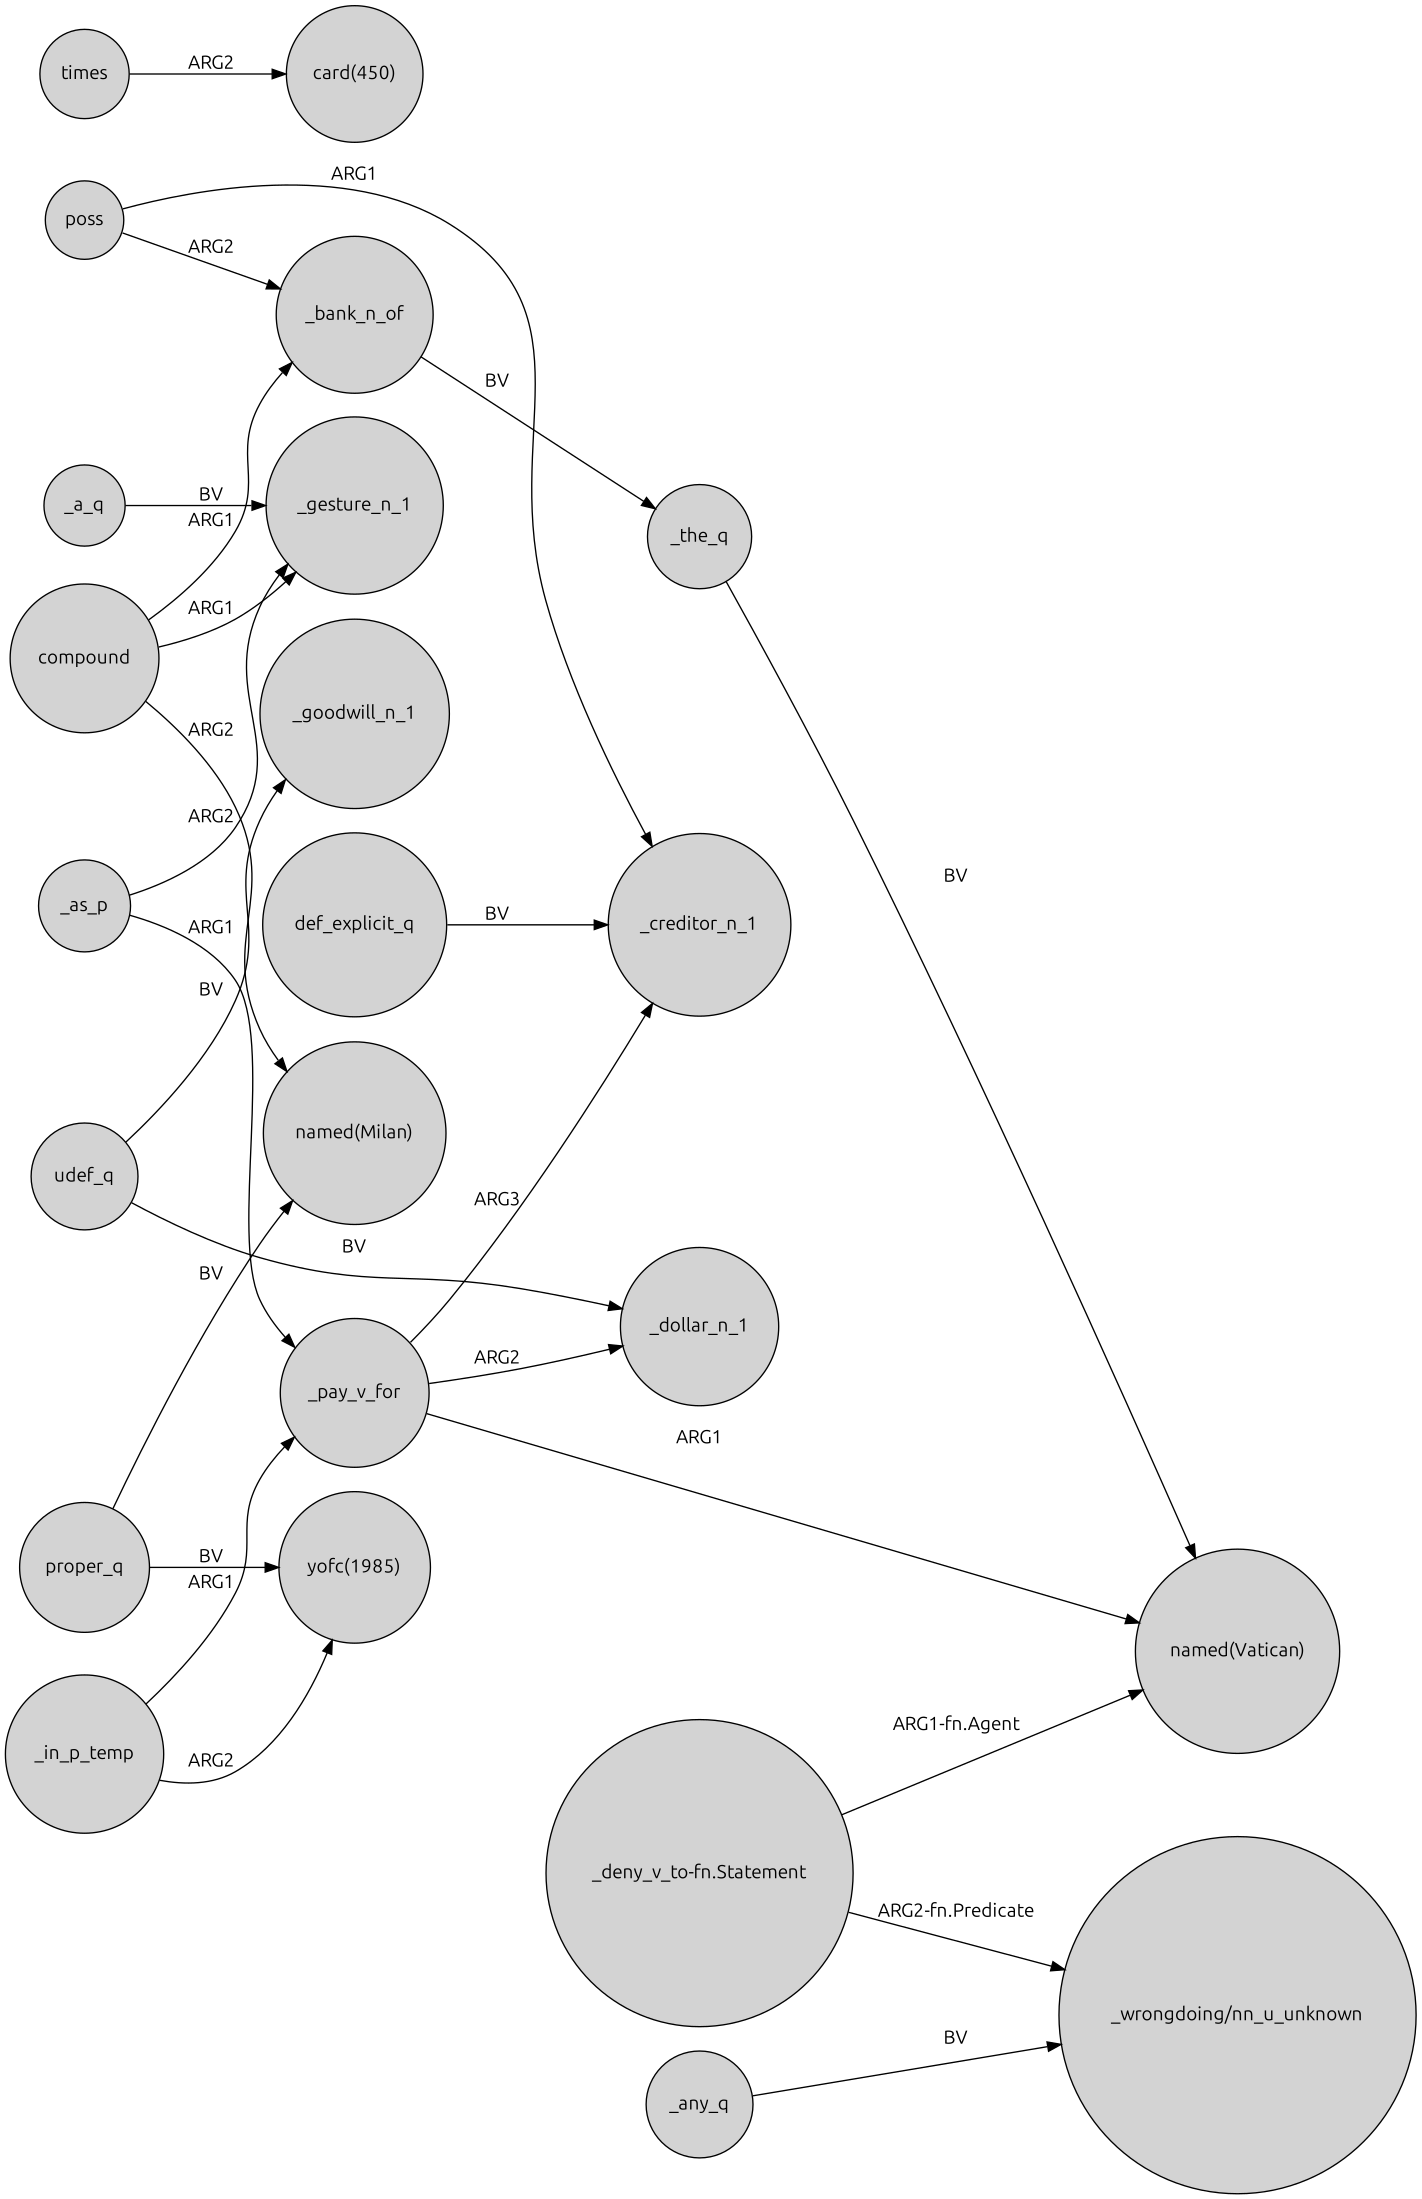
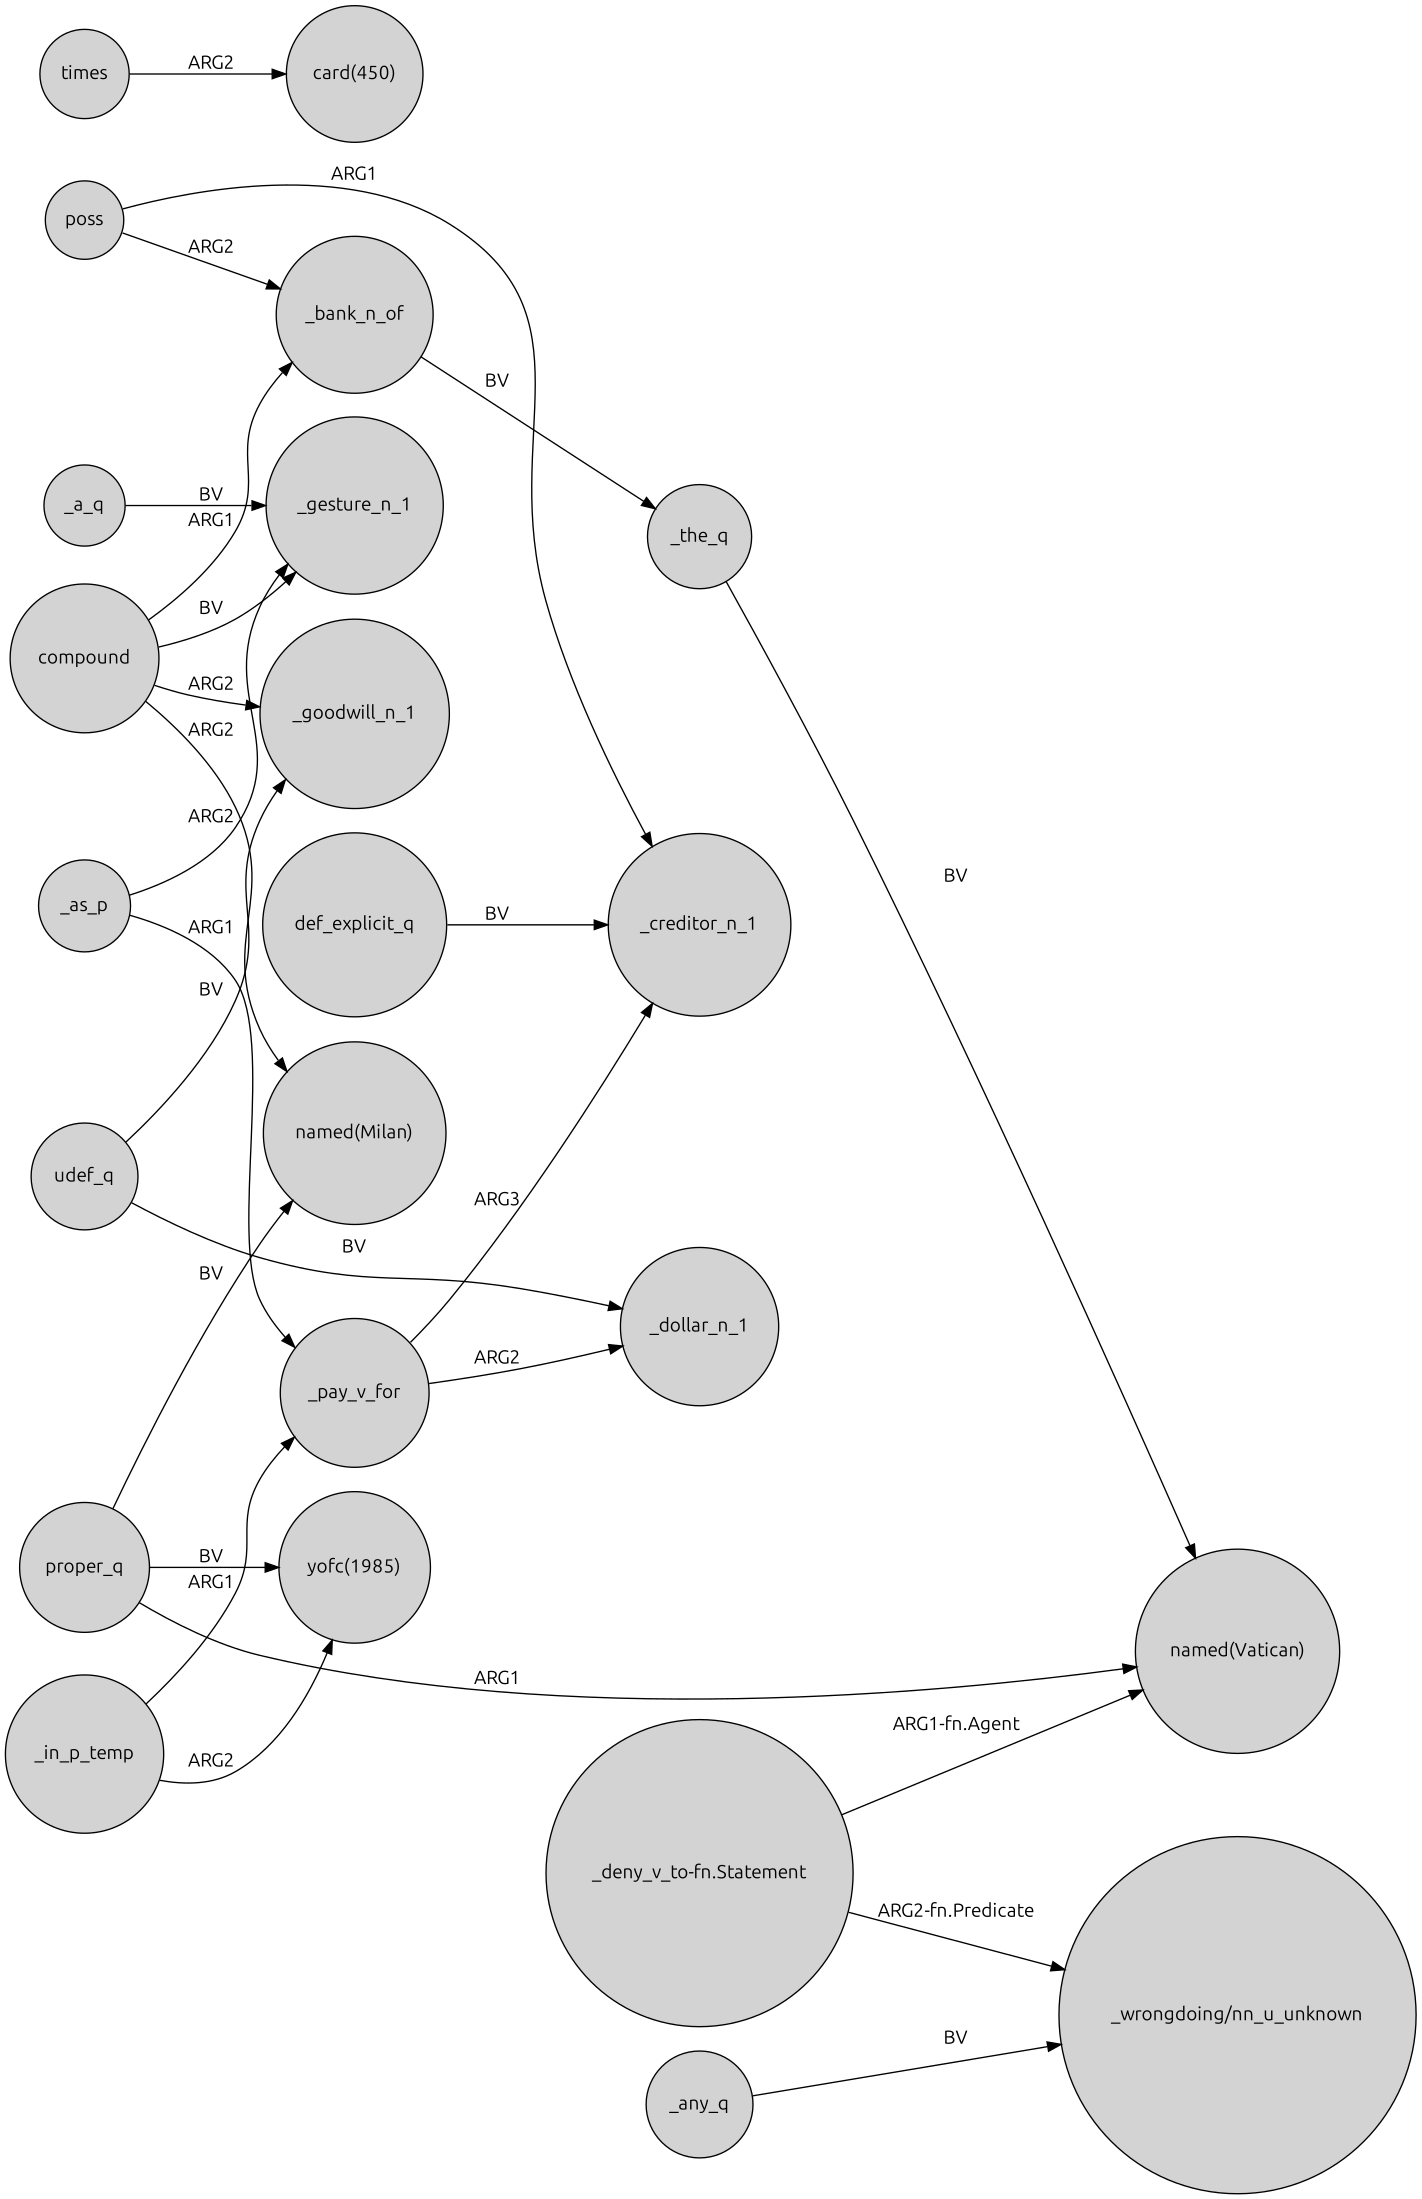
edge "compound" -> "_gesture_n_1": label "ARG1" -> "BV"
edge "compound" -> "_goodwill_n_1": added, label "ARG2"
edge "_pay_v_for" -> "named(Vatican)": now "proper_q" -> "named(Vatican)"
